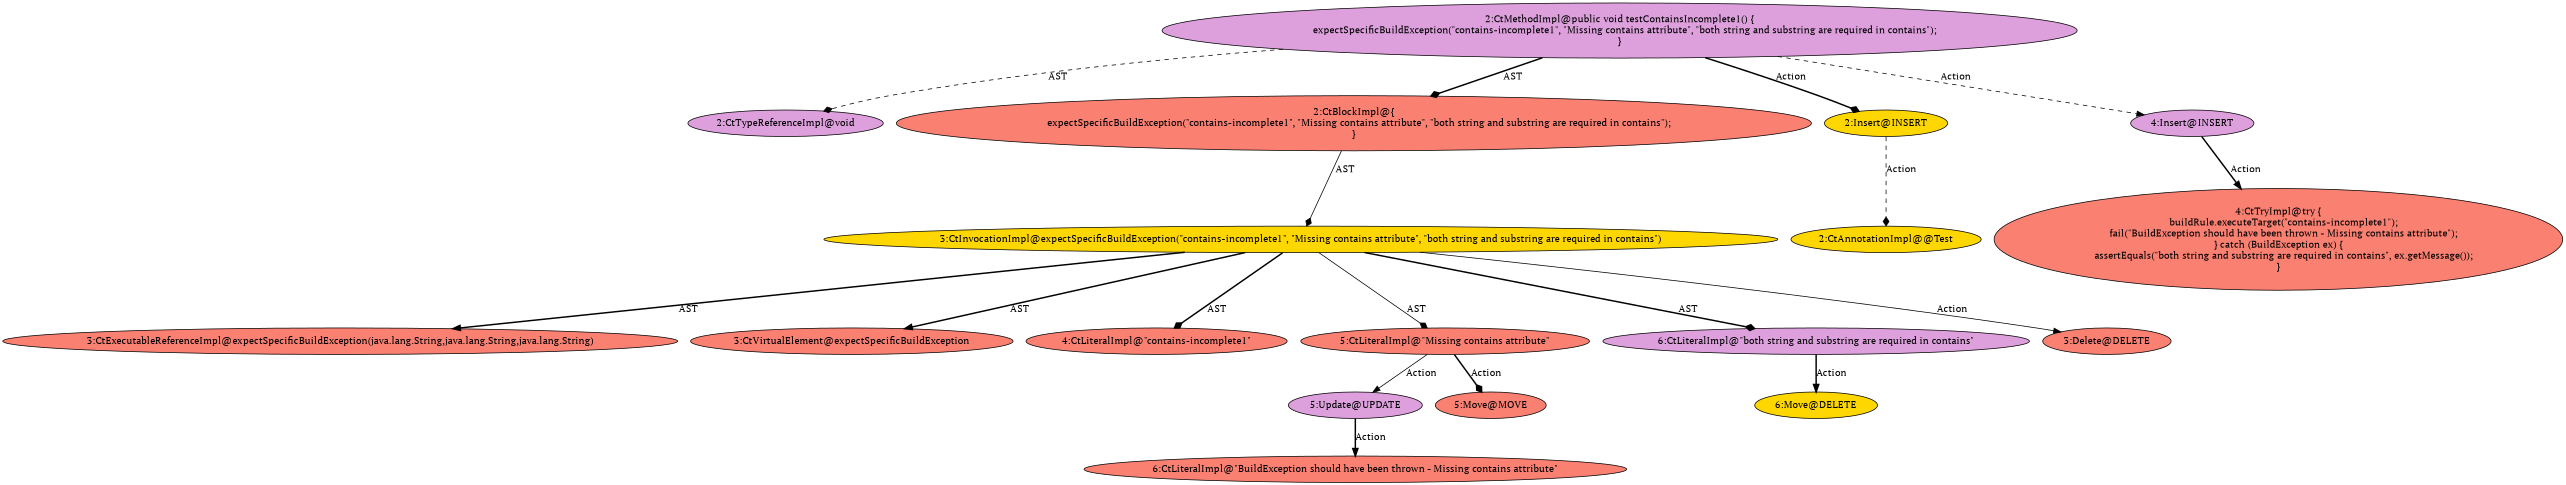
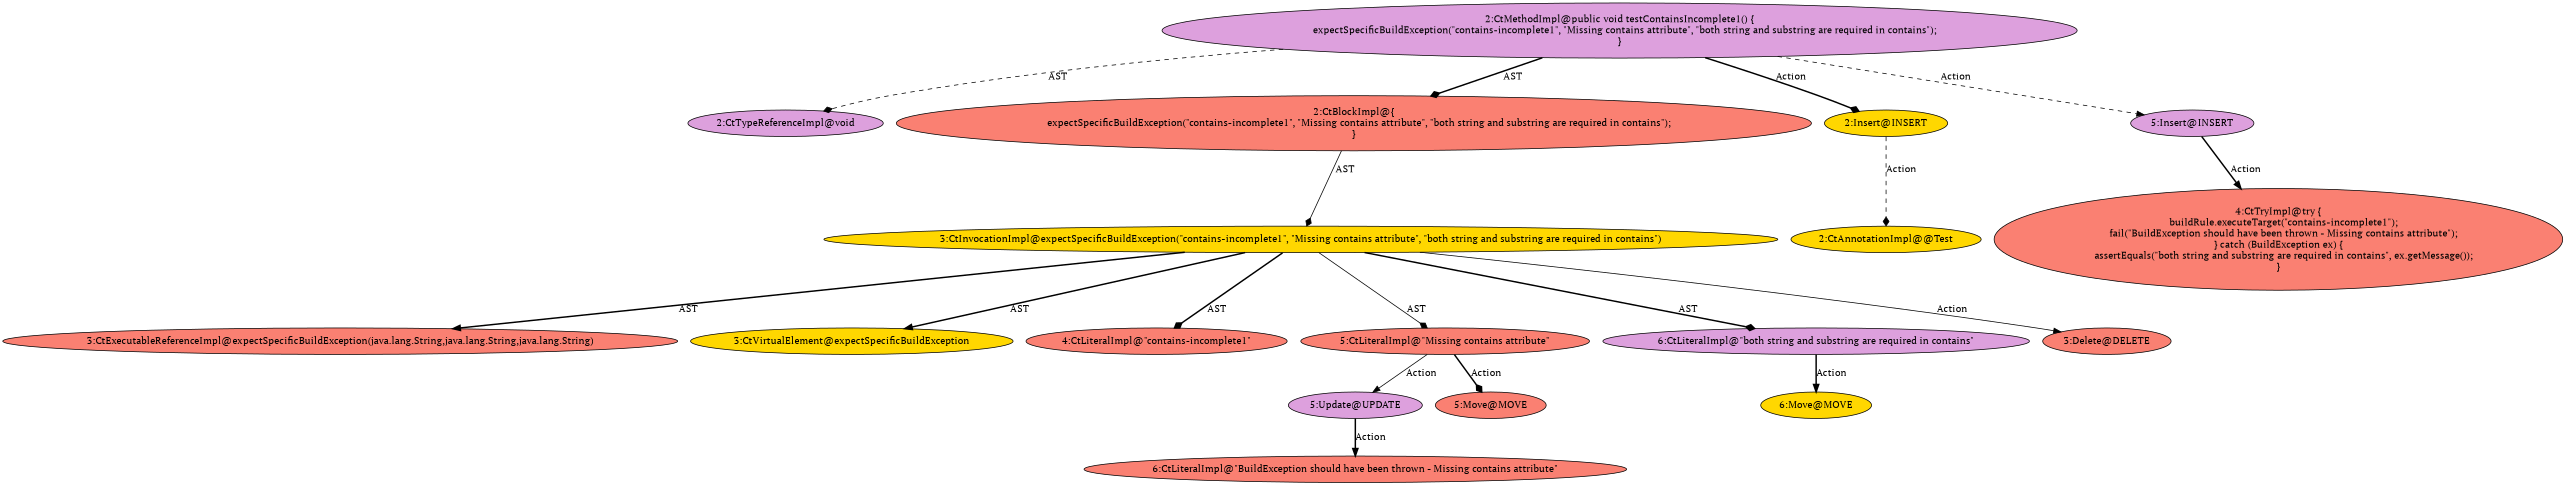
node "4:Insert@INSERT": label "4:Insert@INSERT" -> "5:Insert@INSERT"
node "3:CtVirtualElement@expectSpecificBuildException": fillcolor salmon -> gold
node "6:Move@DELETE": label "6:Move@DELETE" -> "6:Move@MOVE"
